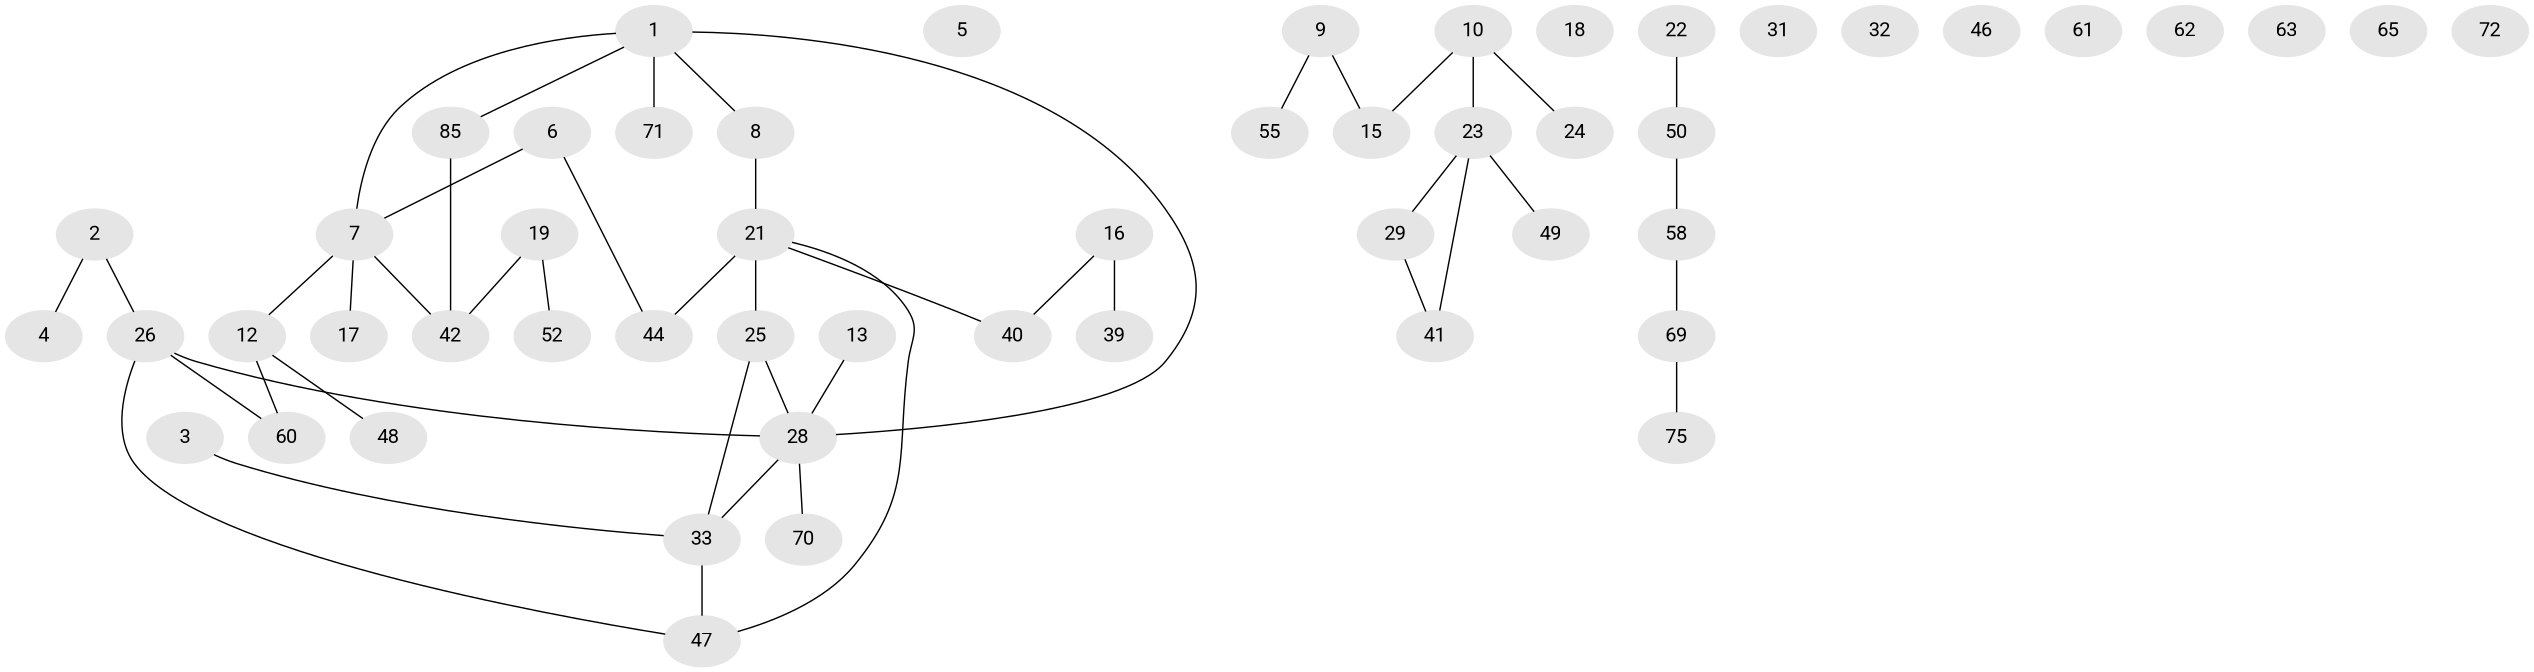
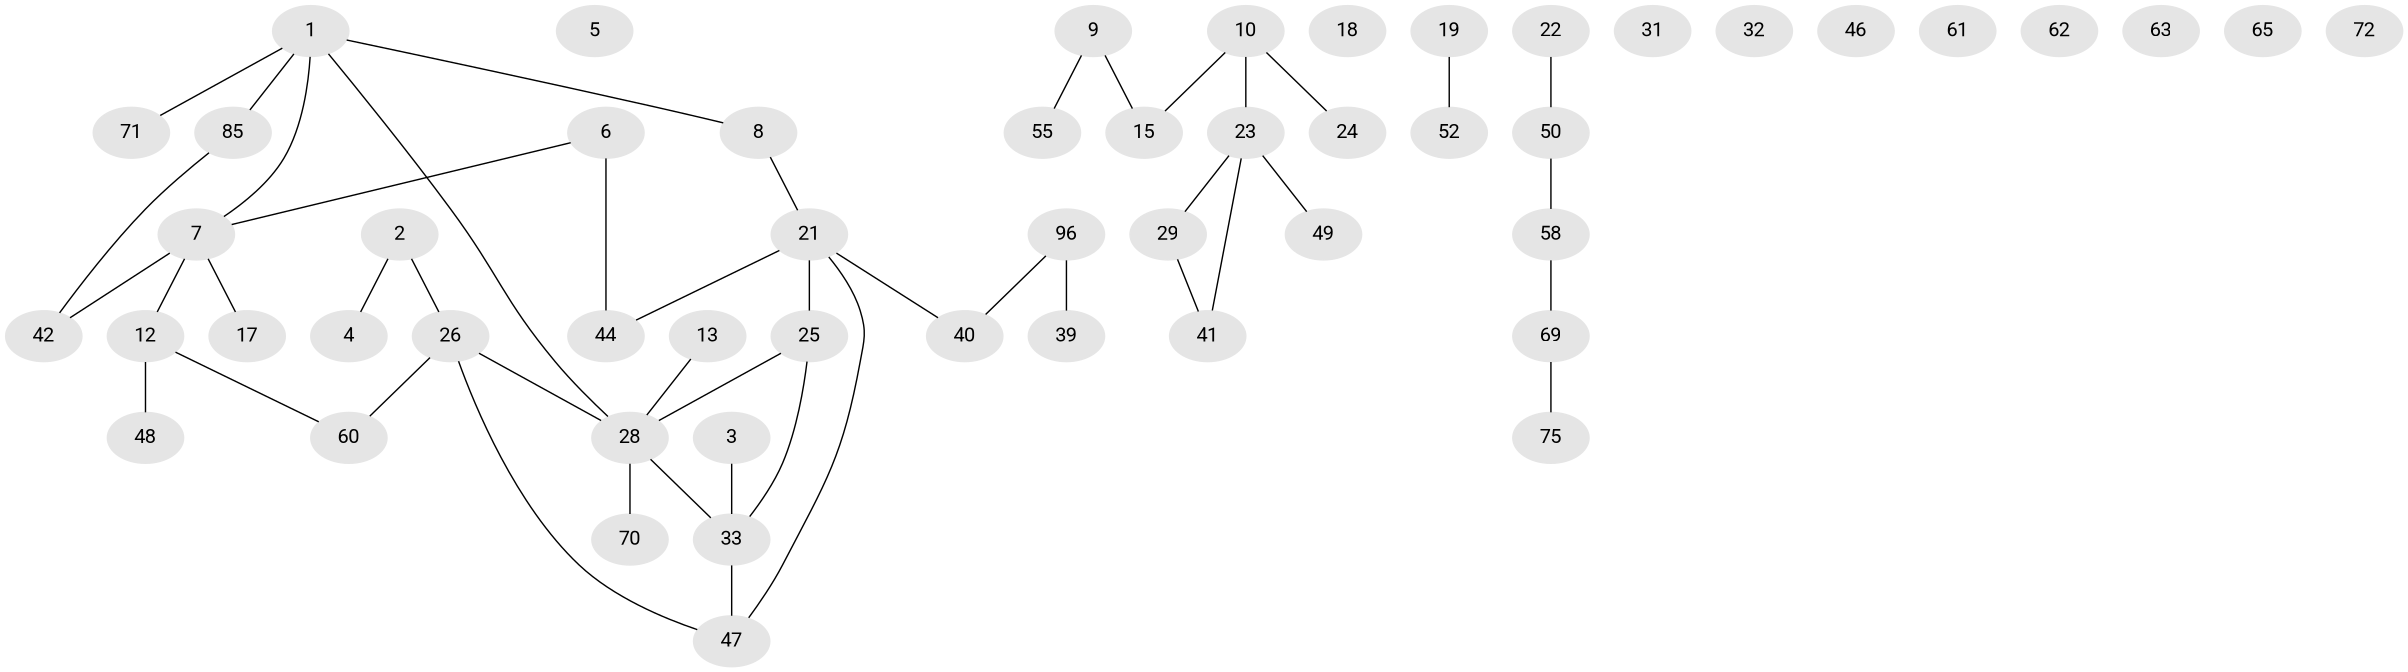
node "16": label "16" -> "96"
edge "19" -- "42": removed
